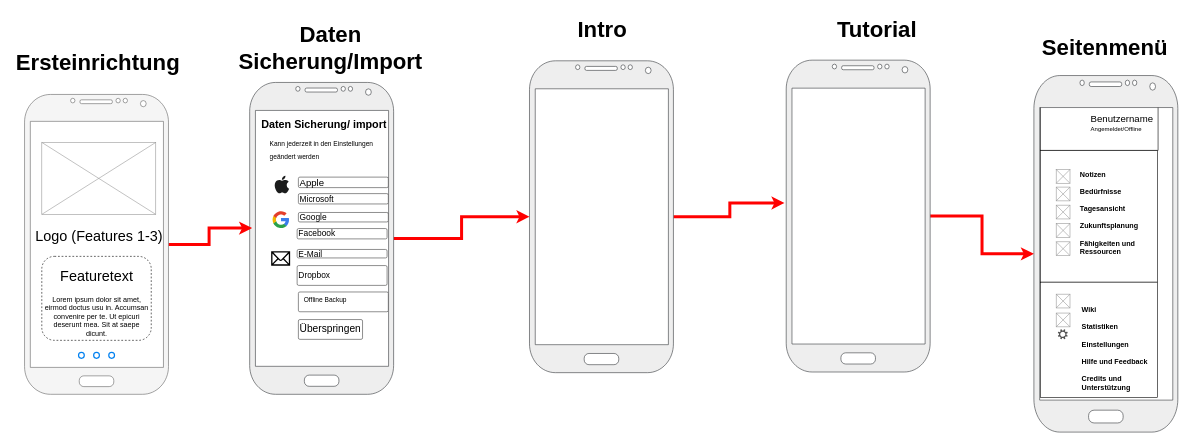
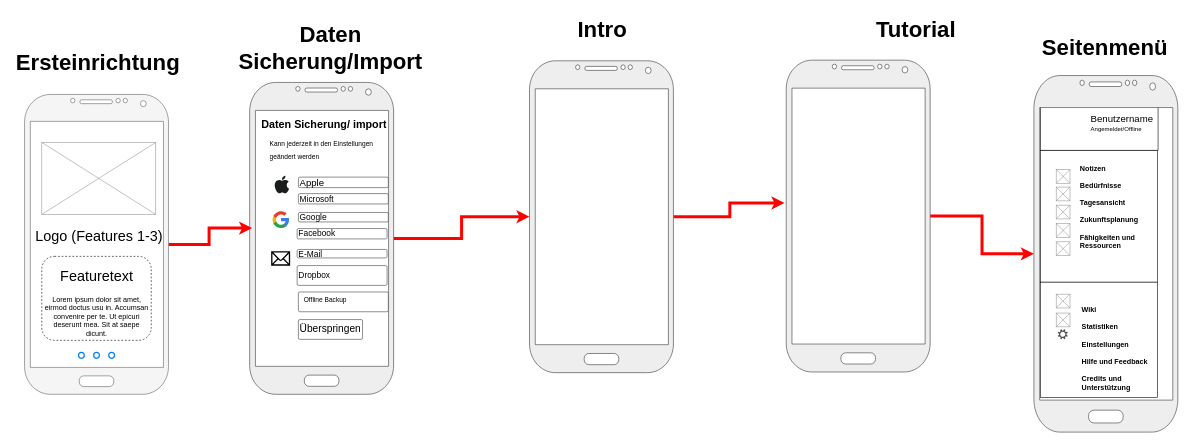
node "Tutorial": moved (877, 30) -> (916, 30)
node "Notizen Bedürfnisse Tagesansicht Zukunftsplanung Fähigkeiten und Ressourcen": moved (1115, 213) -> (1115, 207)
